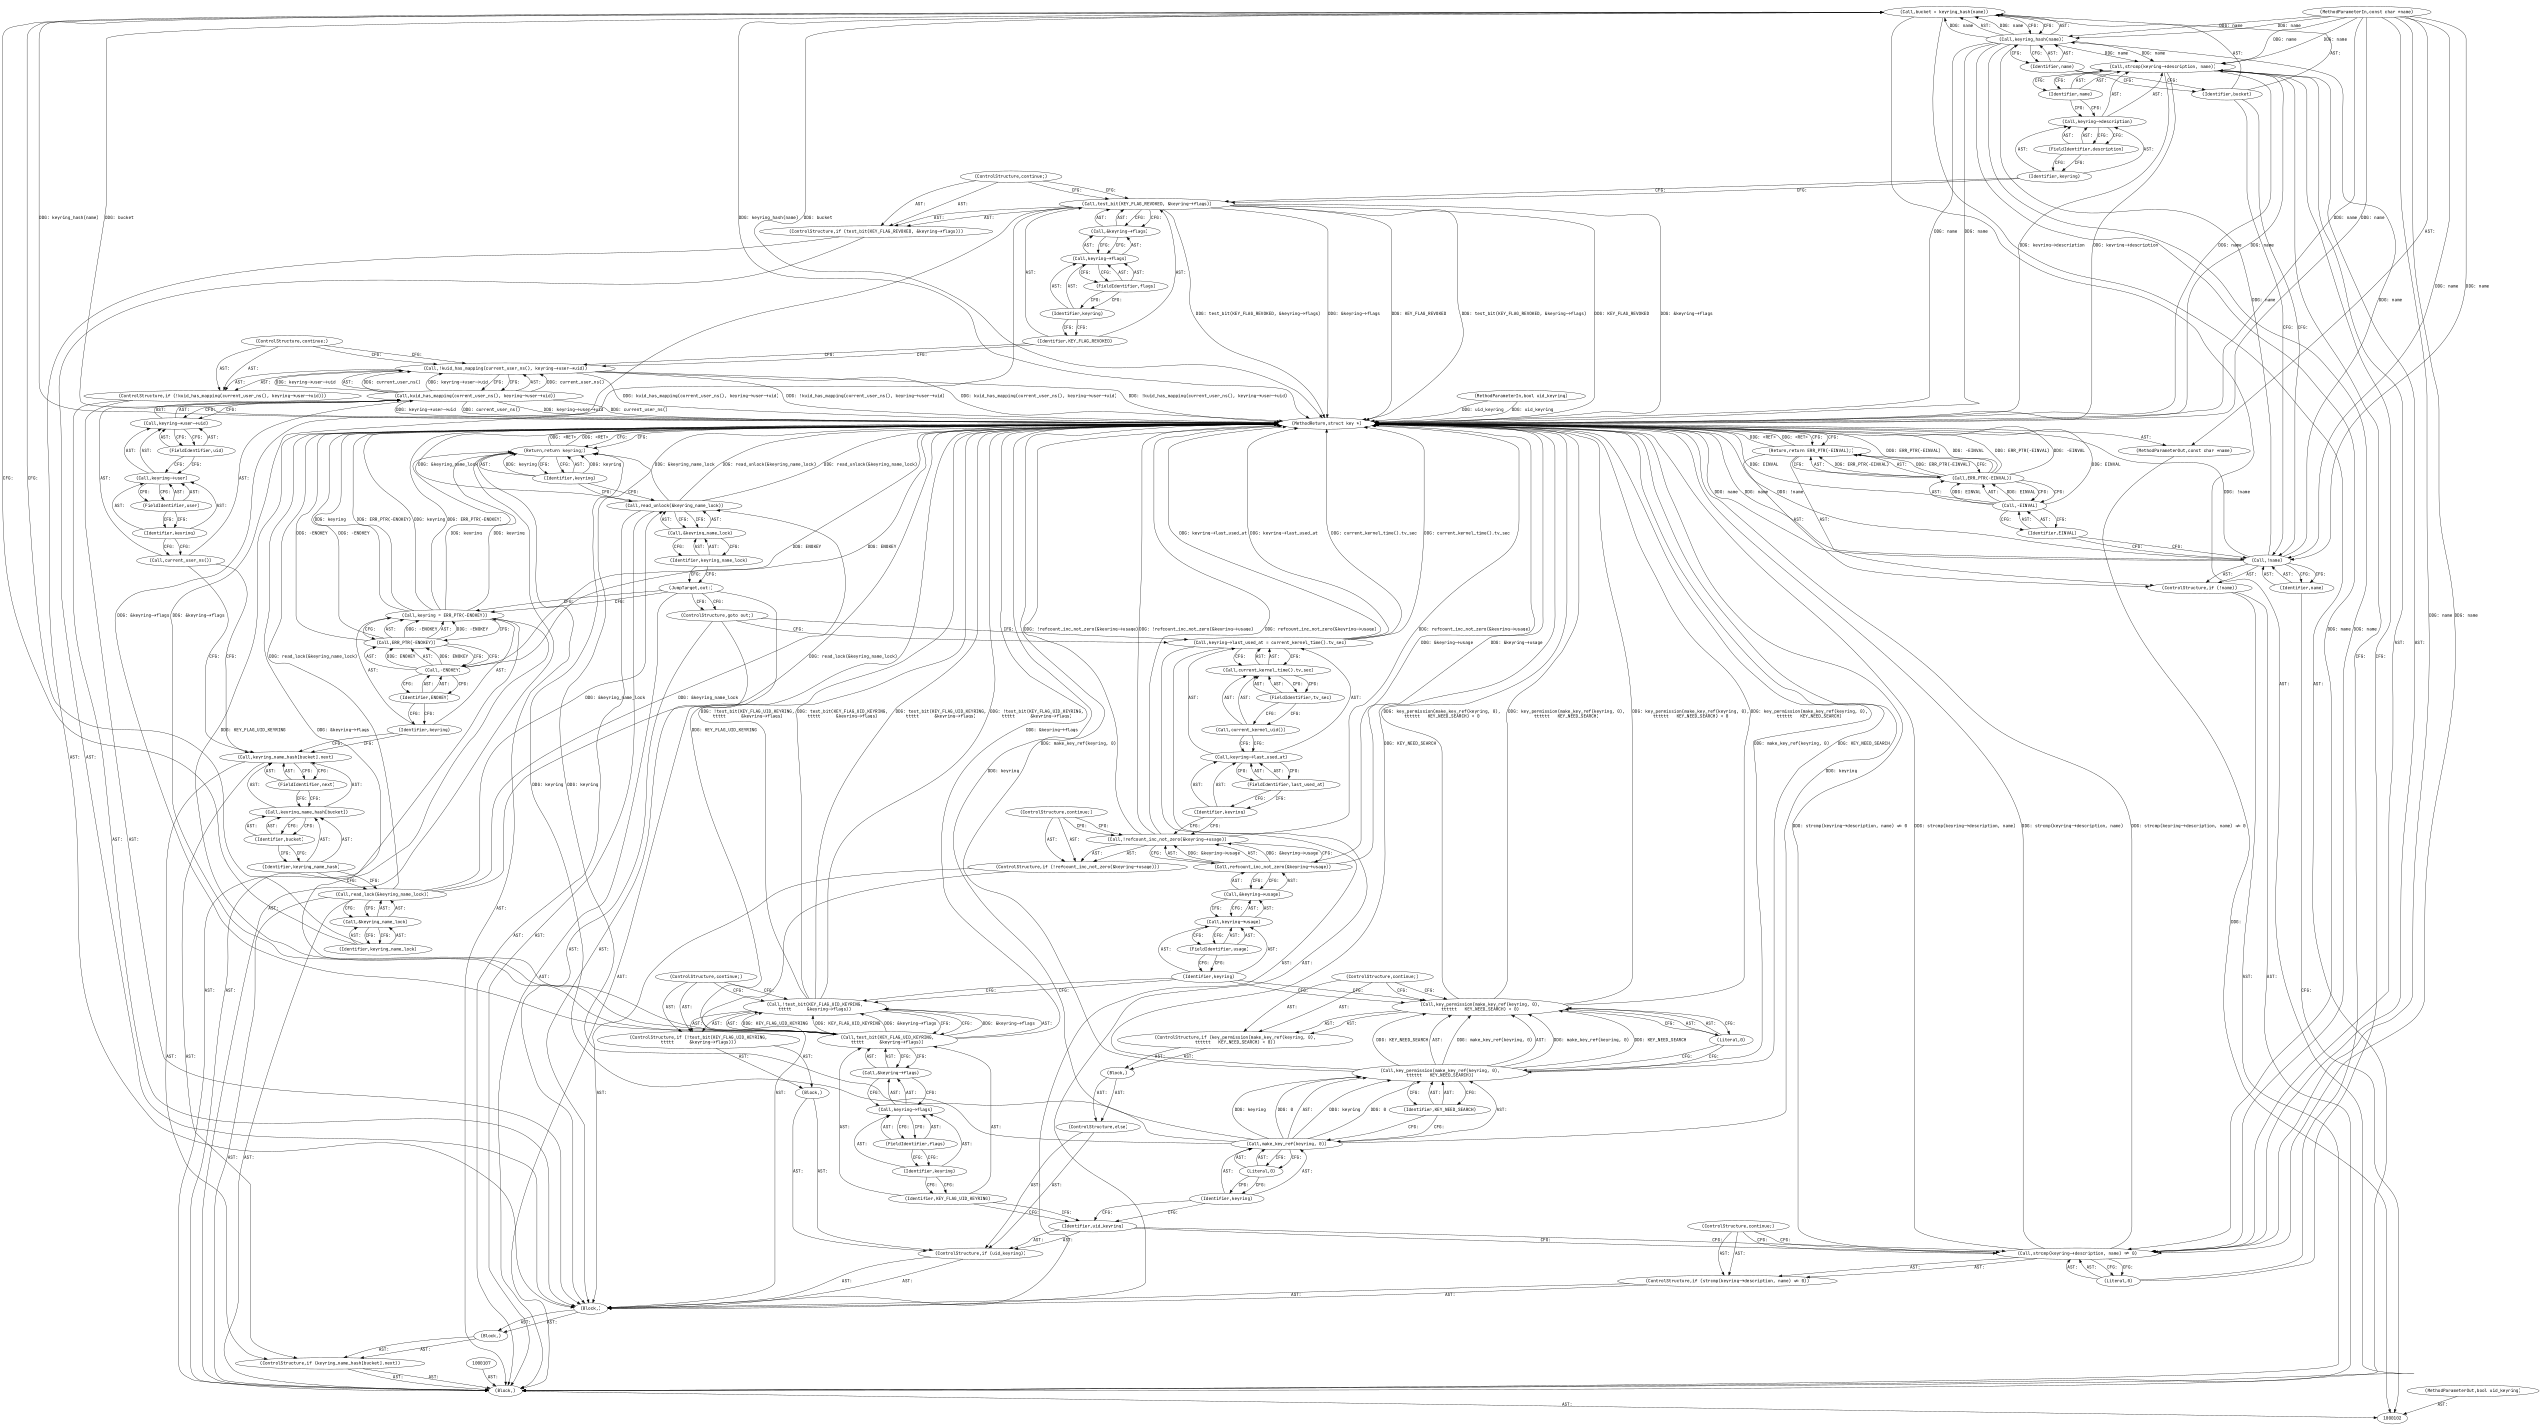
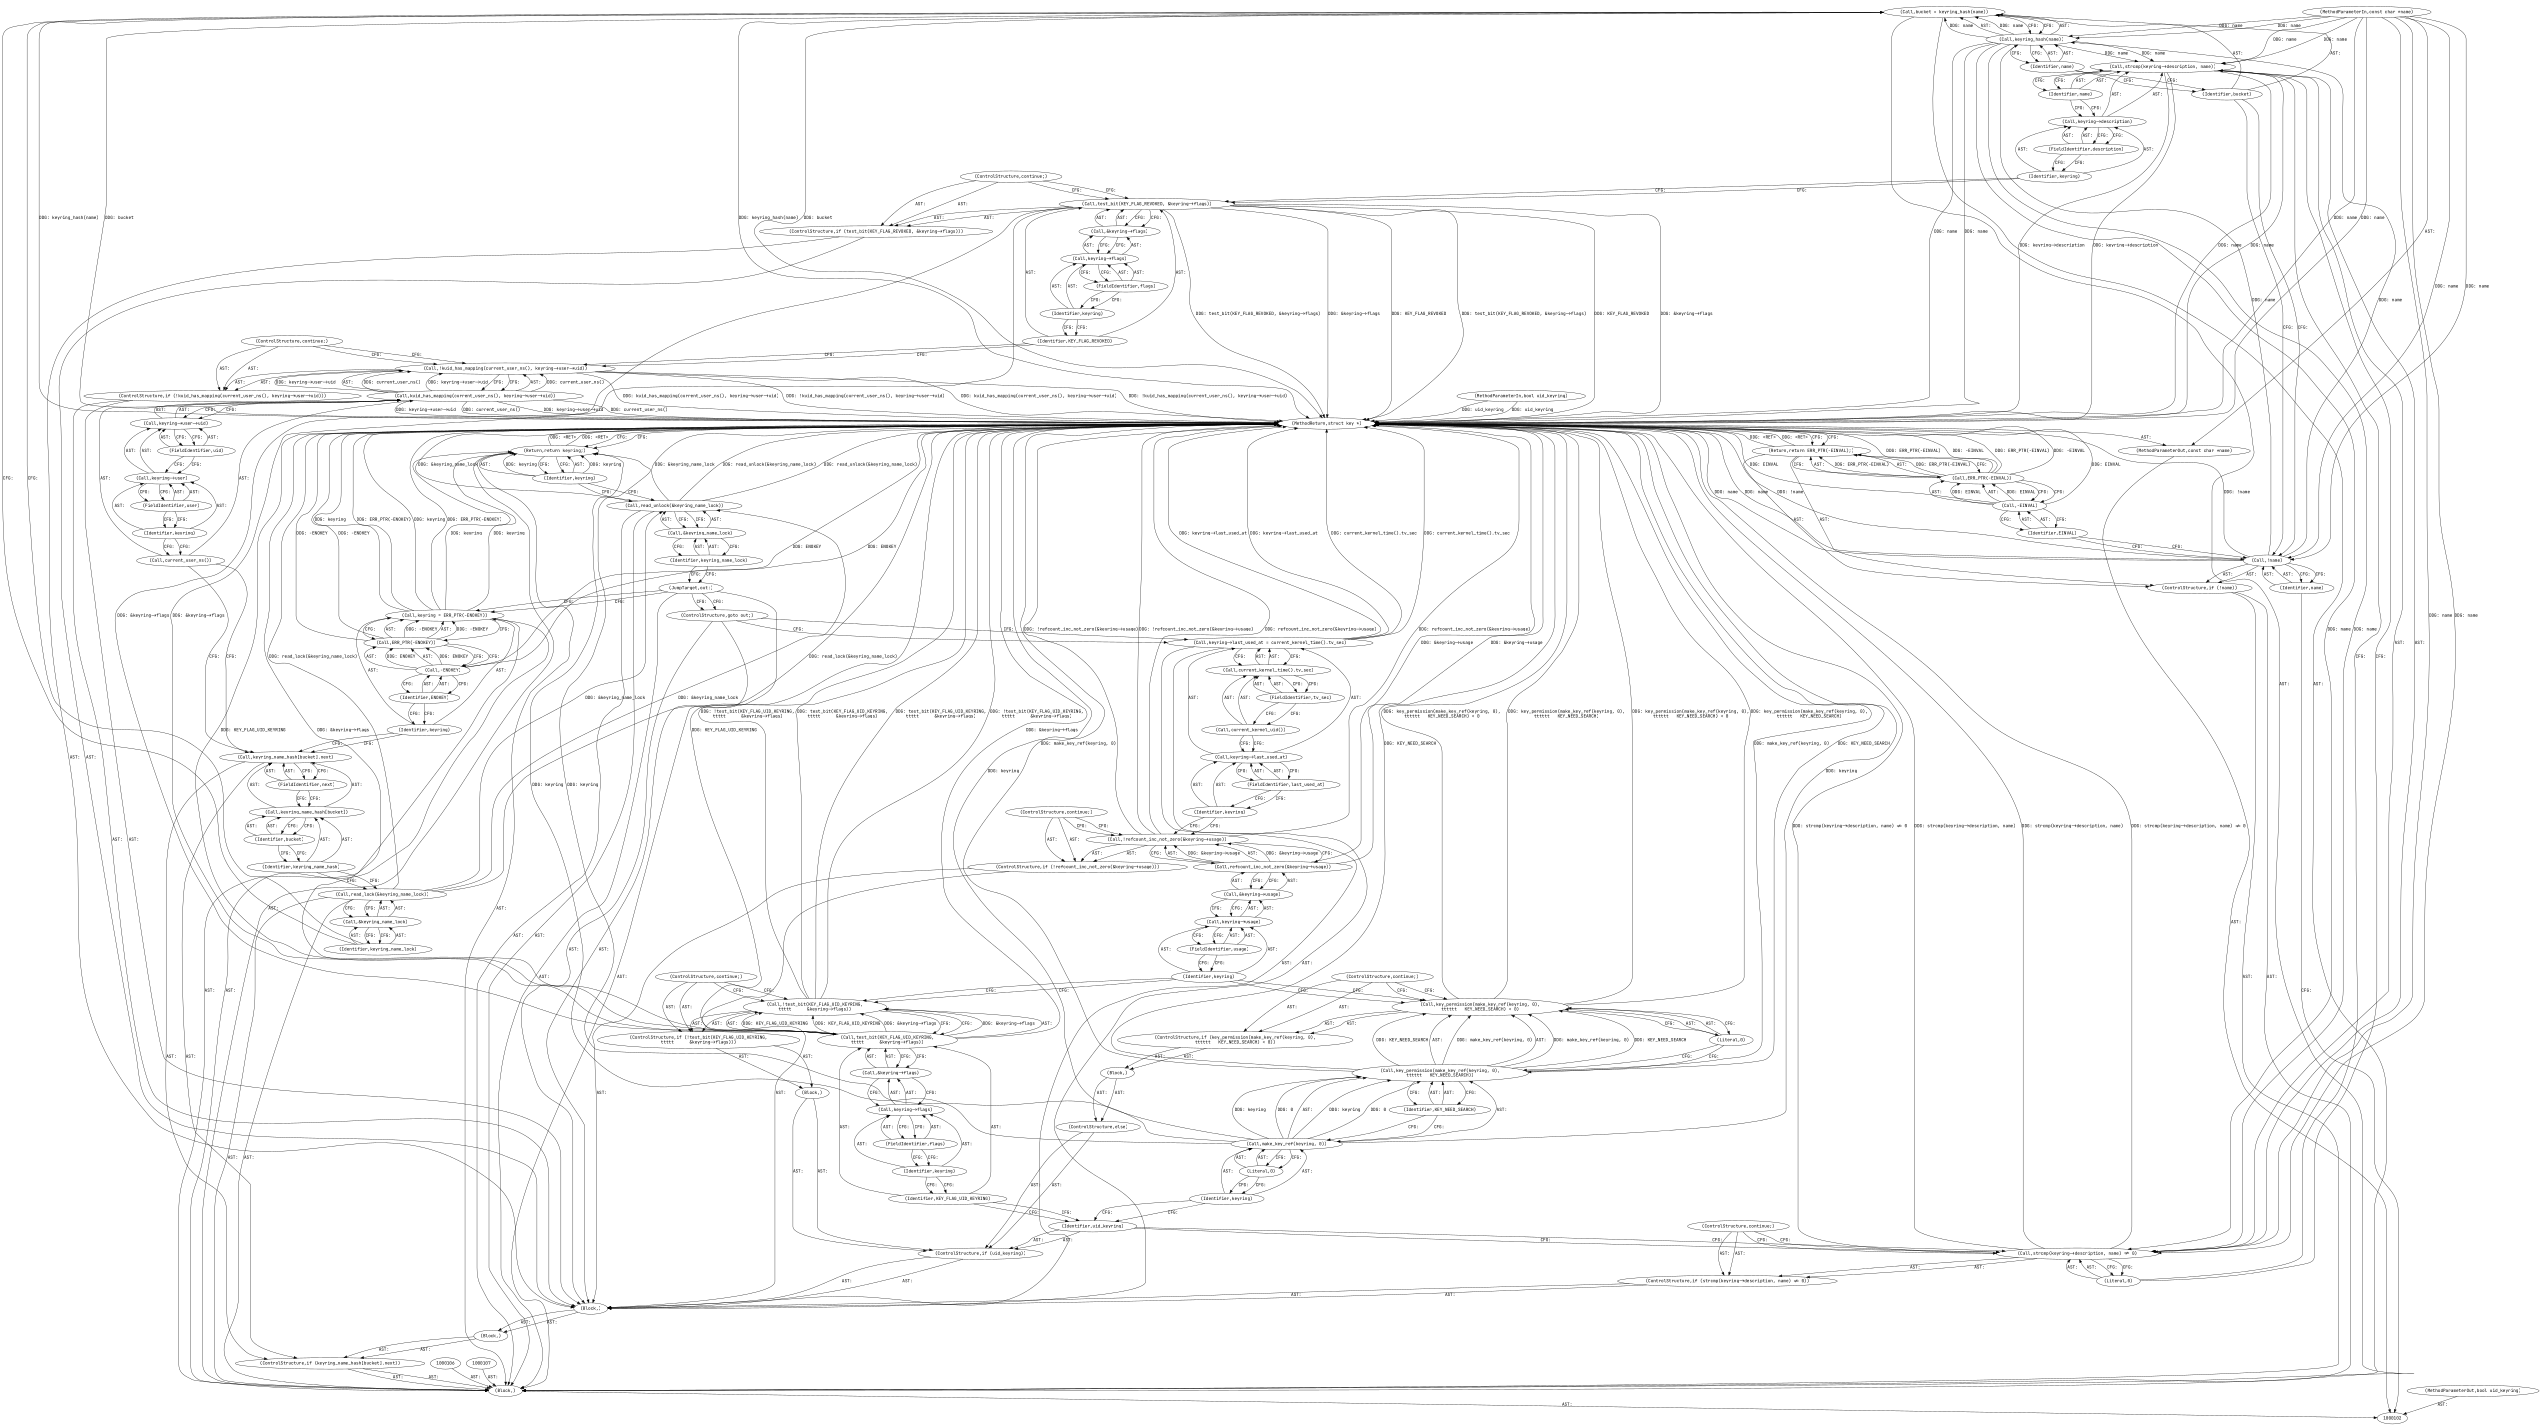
edge "(MethodParameterOut,const char *name)" -> "1000102": label "DDG: " -> "AST: "
node "1000106": added
